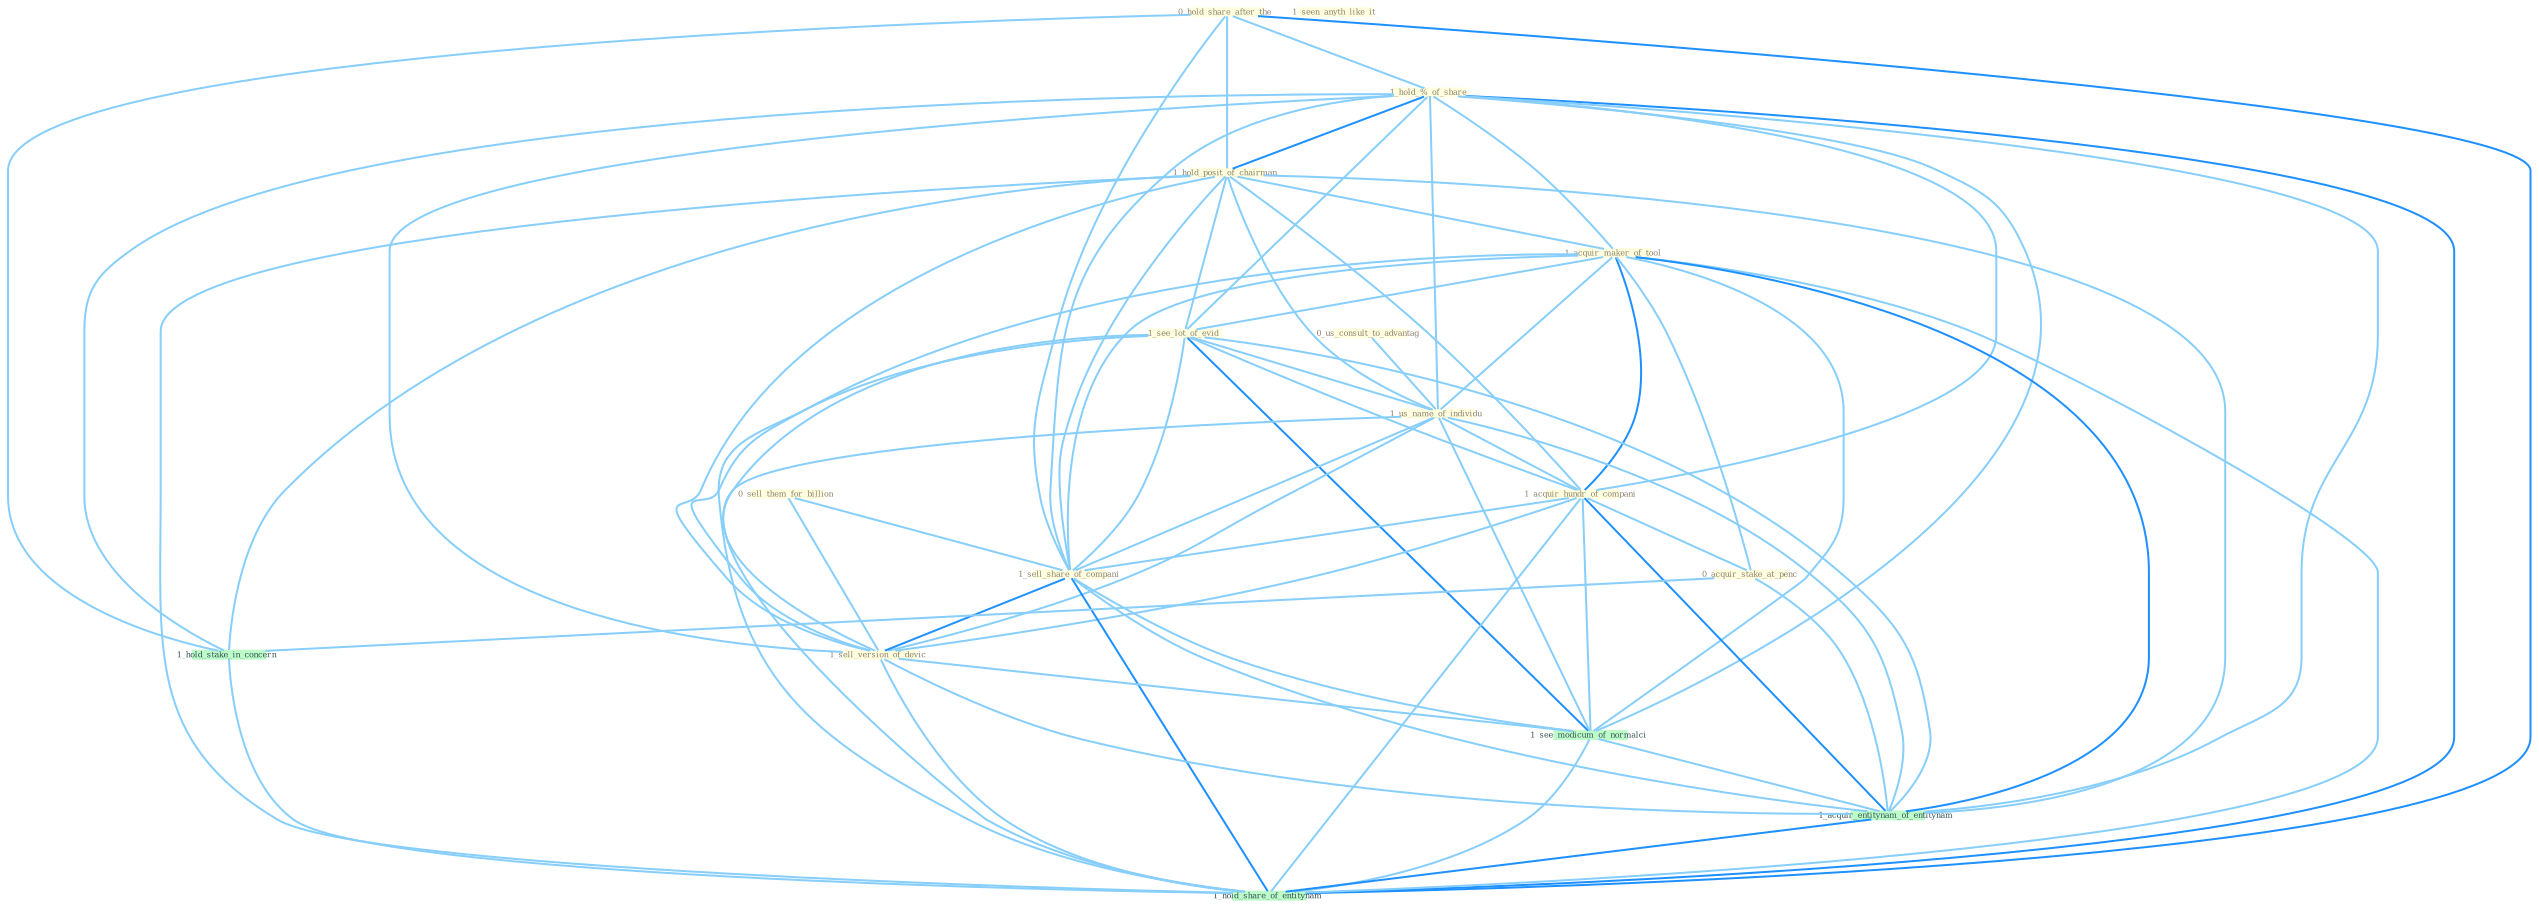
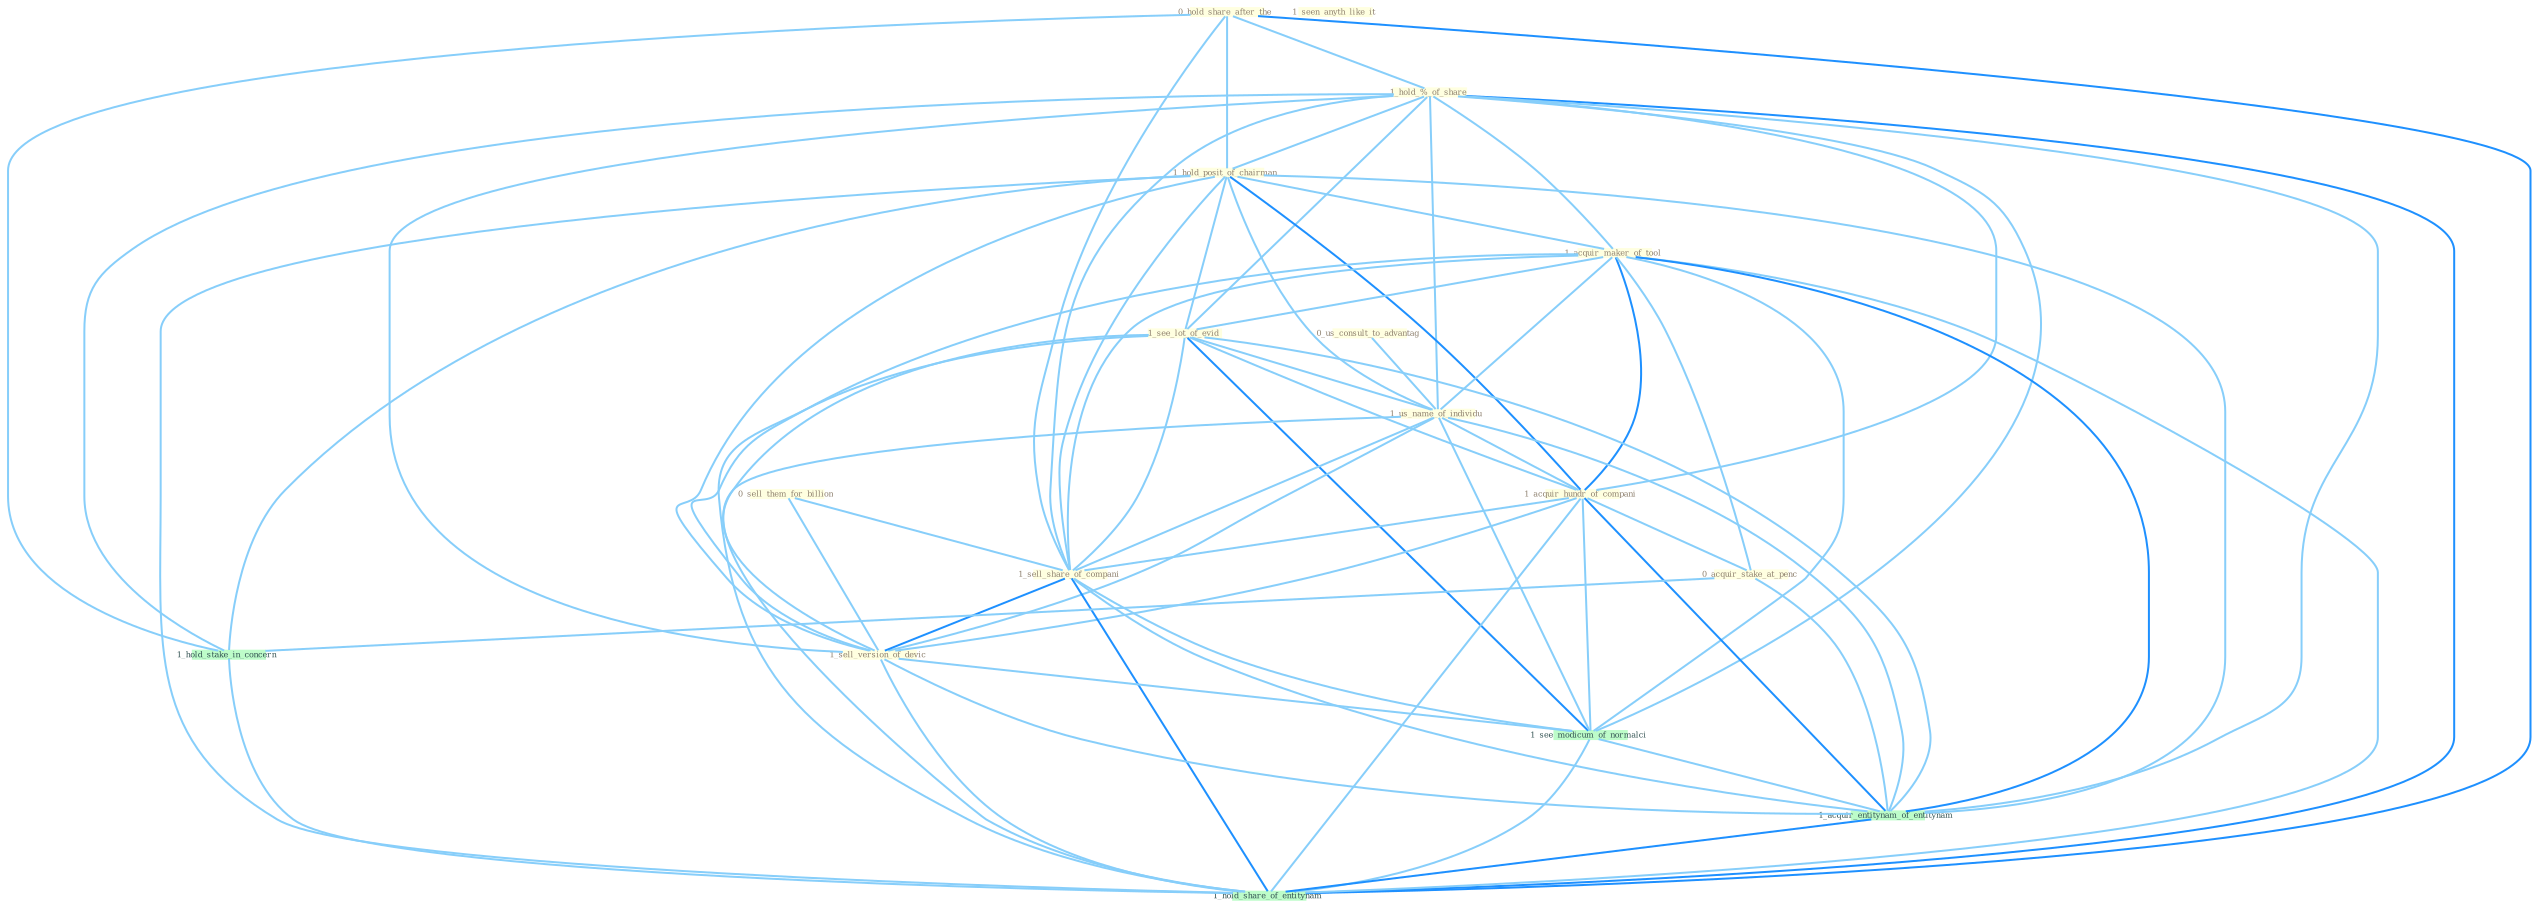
edge "1_hold_%_of_share" -- "1_hold_posit_of_chairman": color #1e90ff -> #87cefa
edge "1_hold_posit_of_chairman" -- "1_acquir_hundr_of_compani": color #87cefa -> #1e90ff
